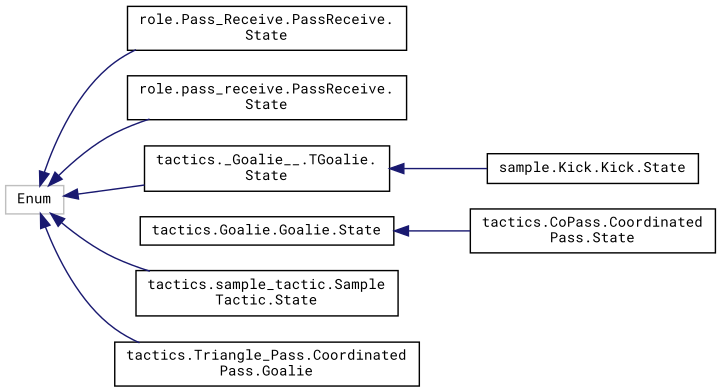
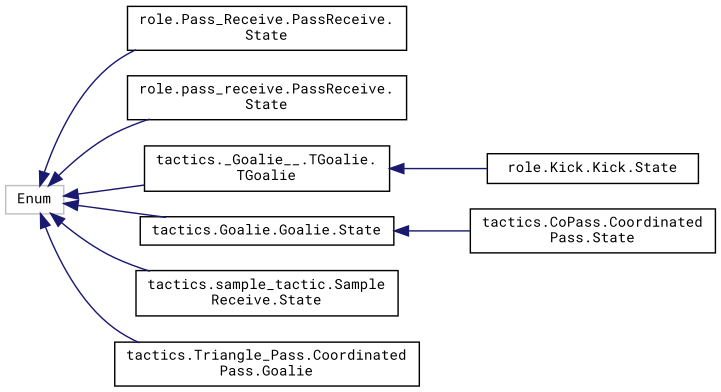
node "tactics._Goalie__.TGoalie. State": label "tactics._Goalie__.TGoalie. State" -> "tactics._Goalie__.TGoalie. TGoalie"
node "sample.Kick.Kick.State": label "sample.Kick.Kick.State" -> "role.Kick.Kick.State"
edge "tactics.Goalie.Goalie.State" -> "Enum": added
node "tactics.sample_tactic.Sample Tactic.State": label "tactics.sample_tactic.Sample Tactic.State" -> "tactics.sample_tactic.Sample Receive.State"
